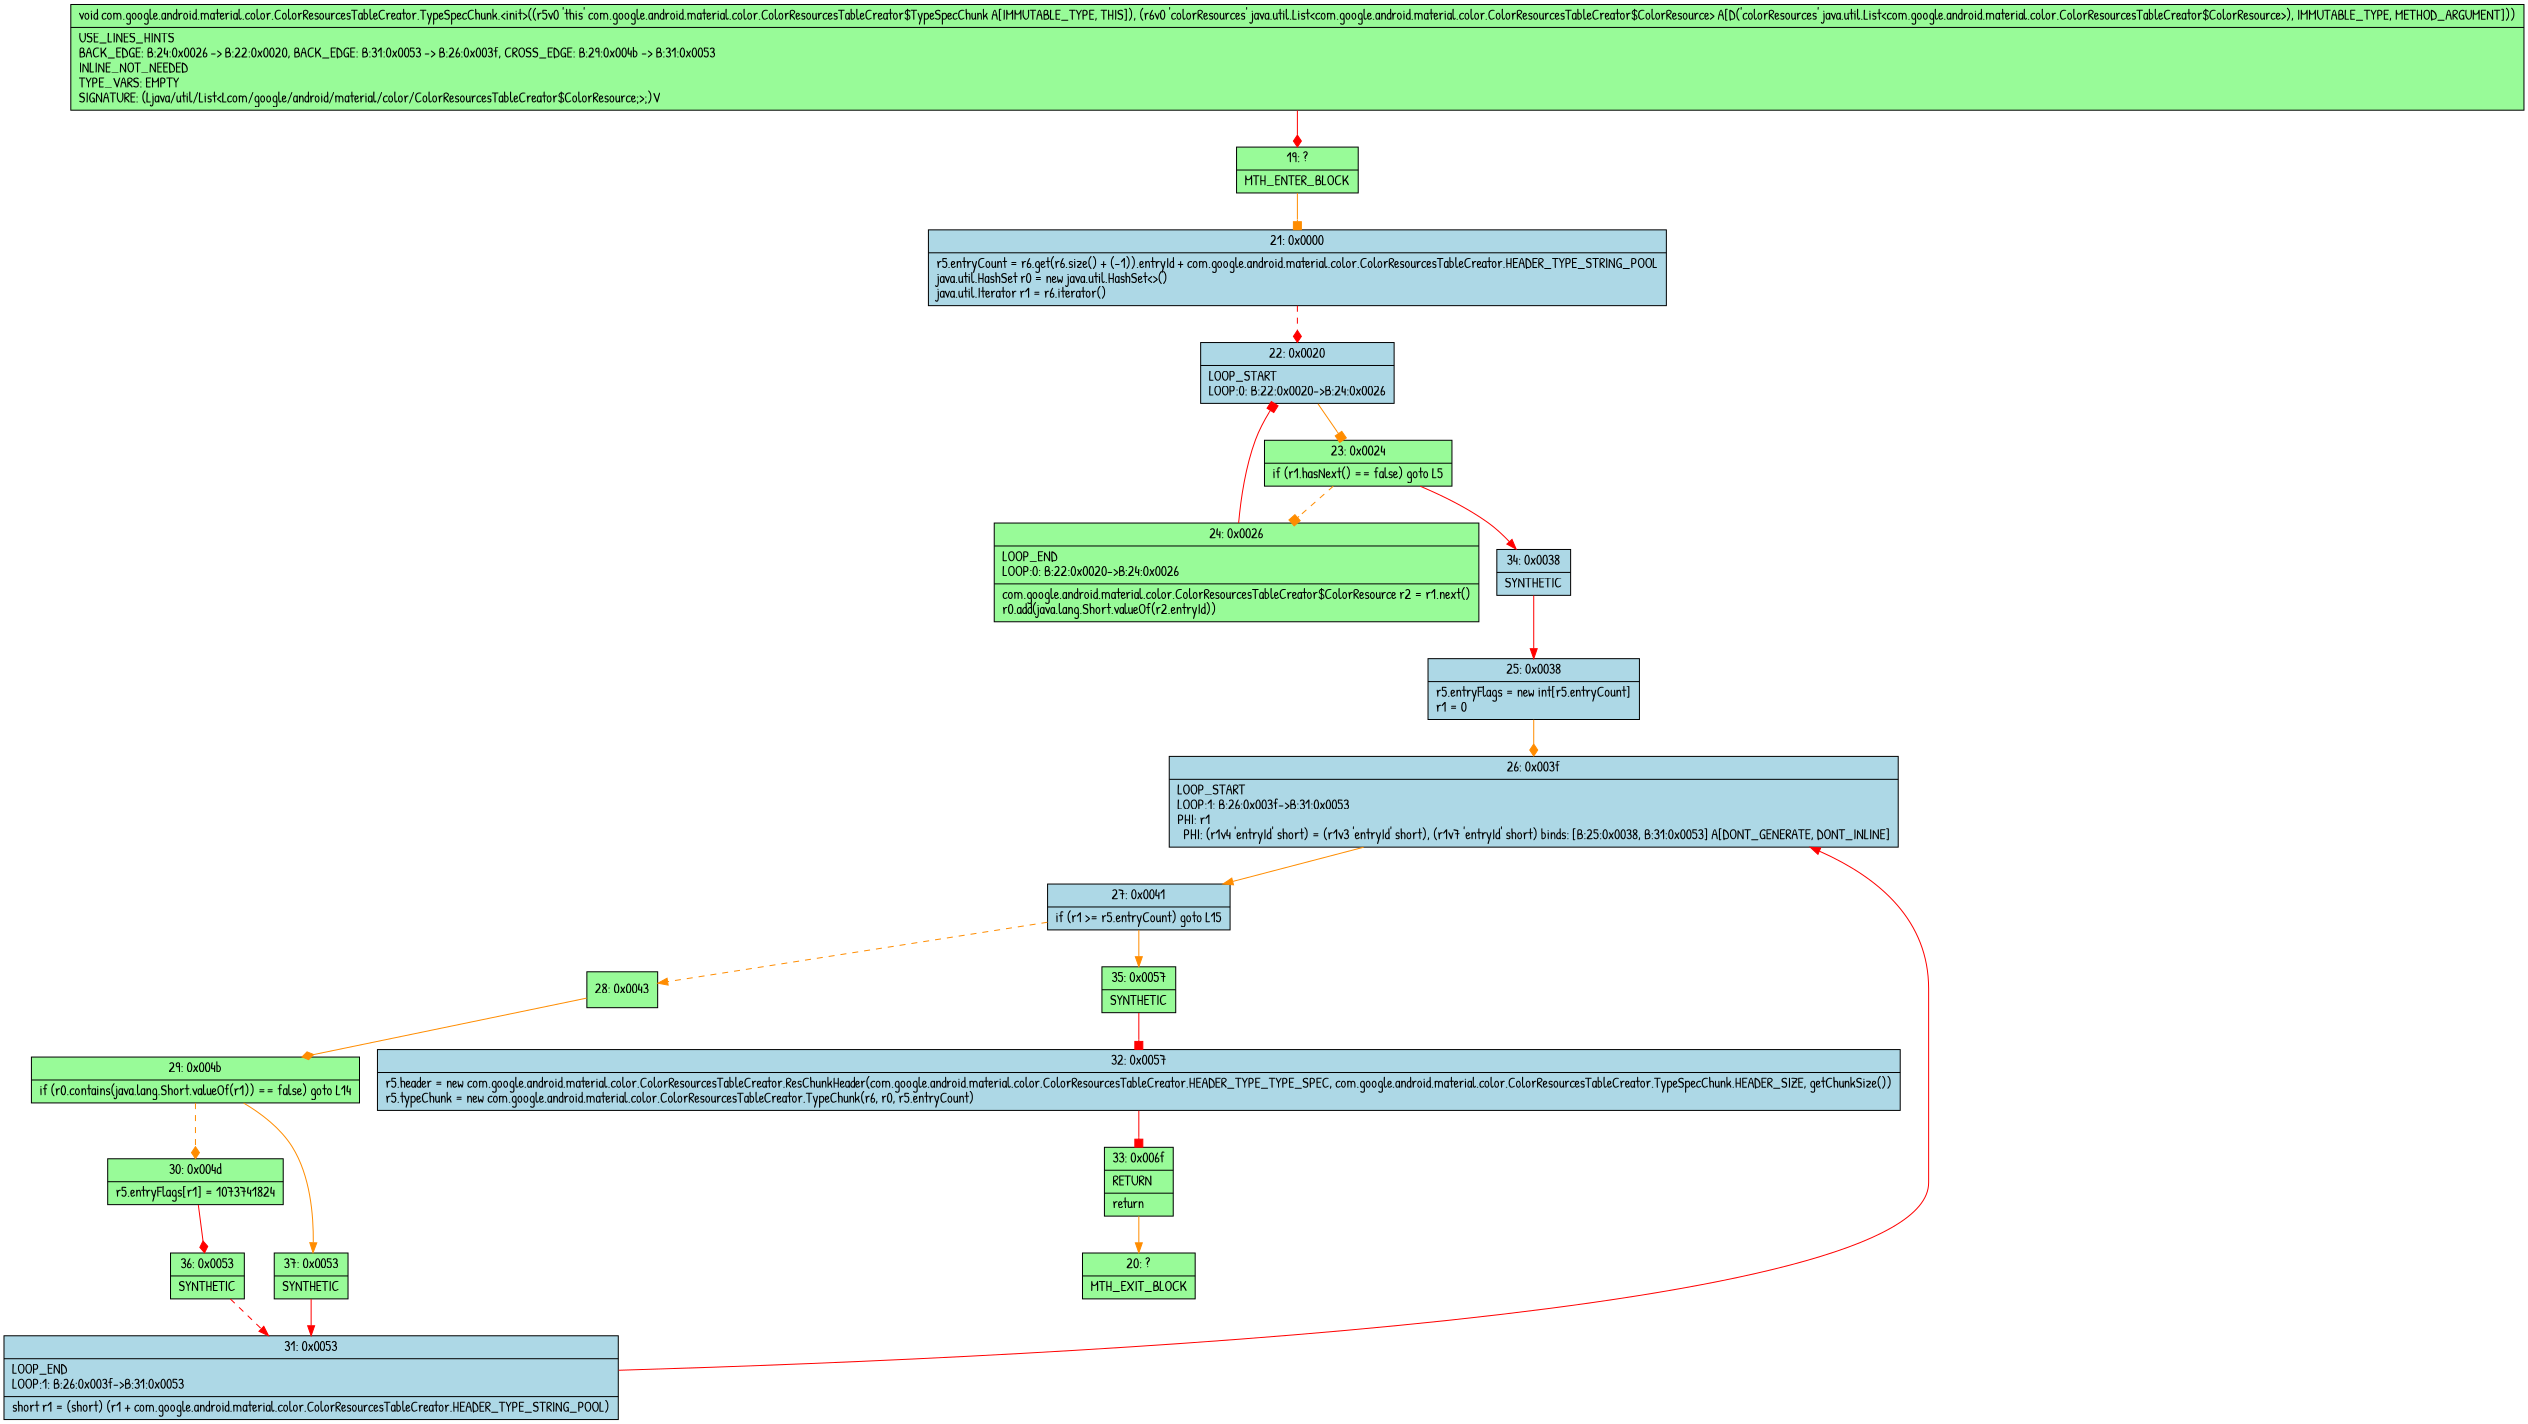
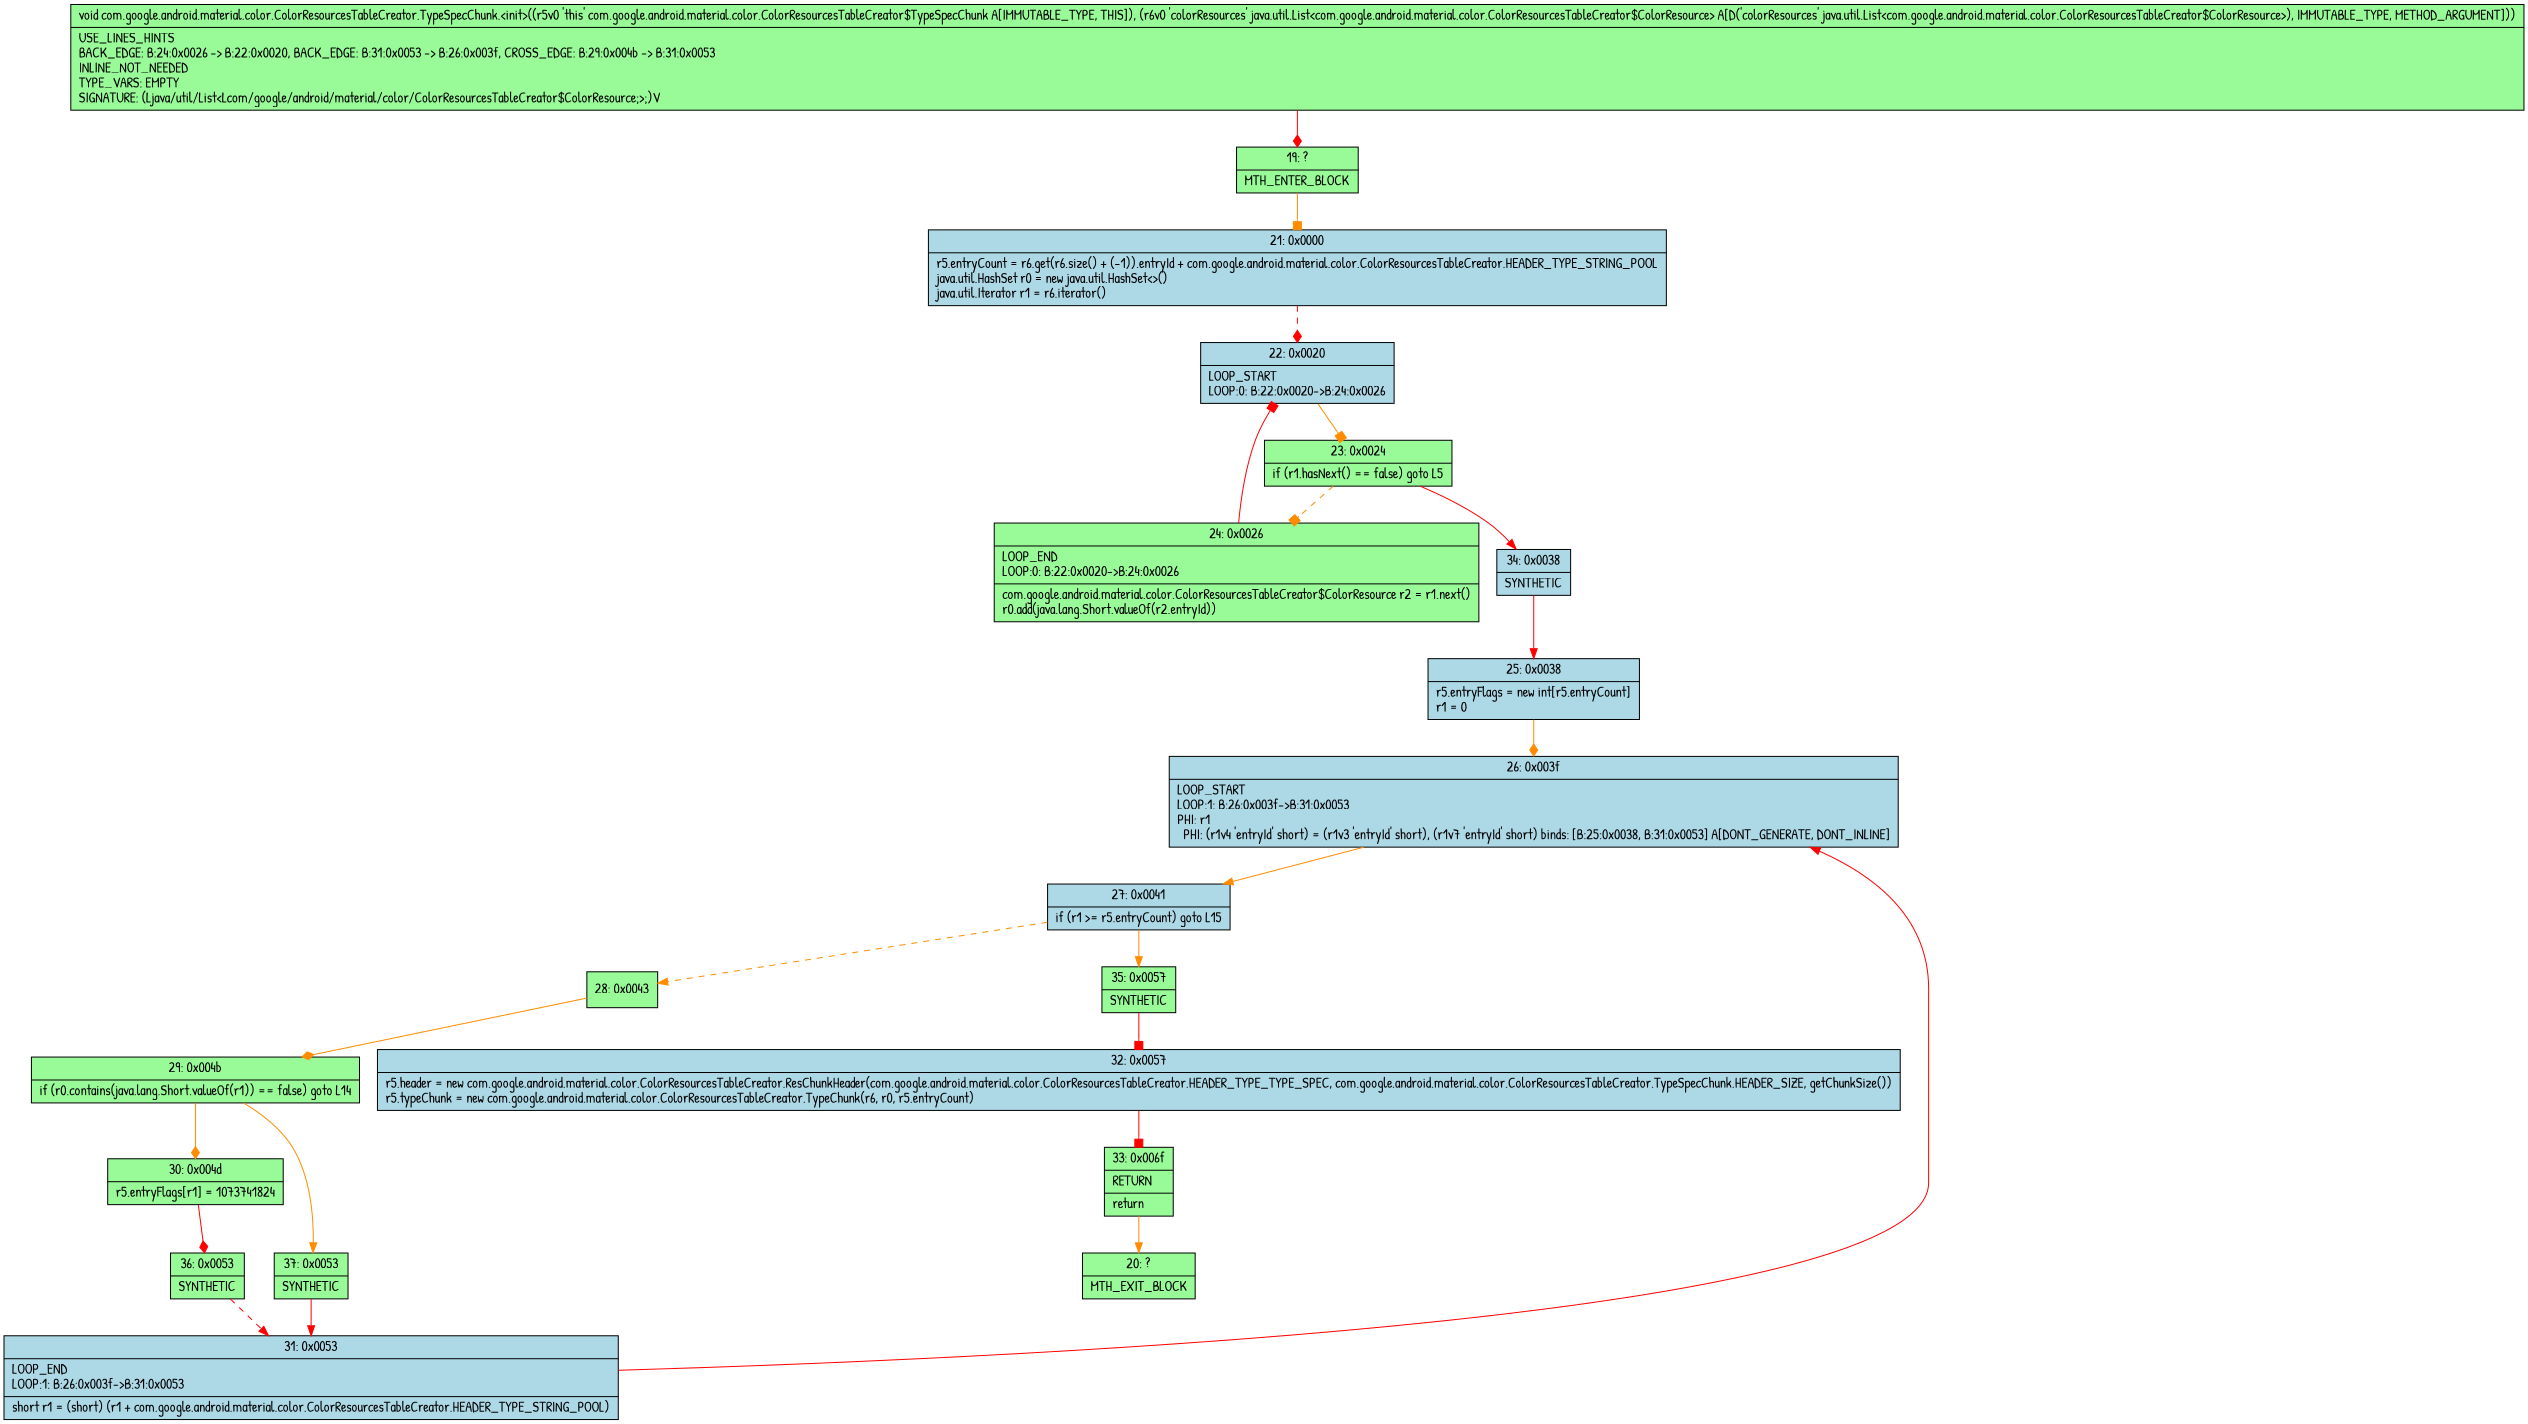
edge "29: 0x004b" -> "30: 0x004d": style dashed -> solid
